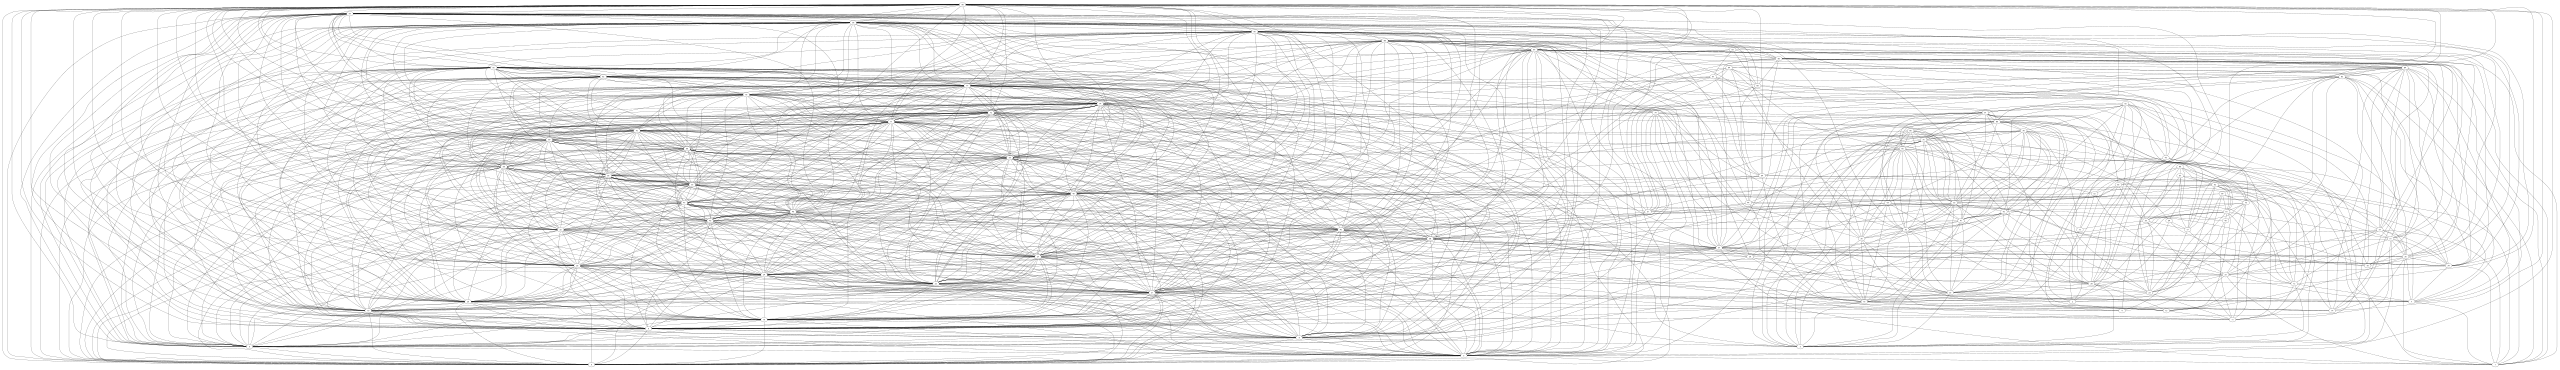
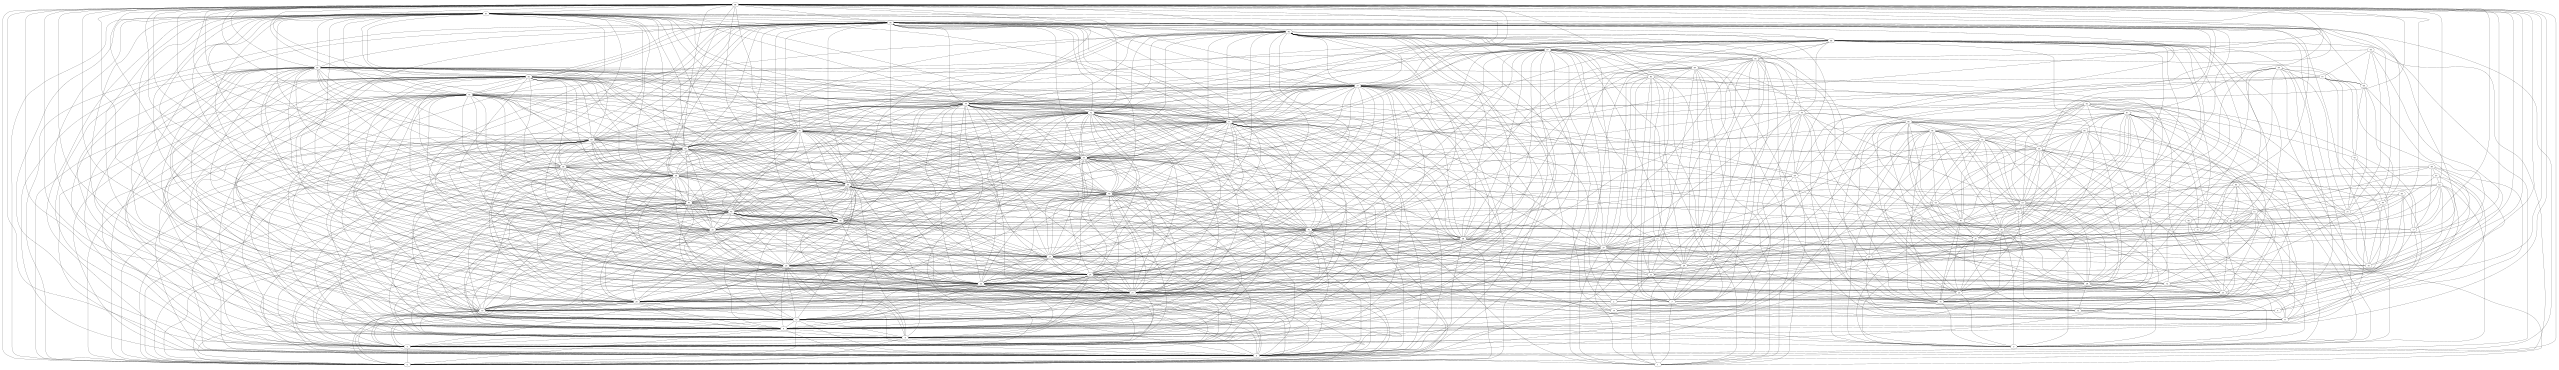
edge "5" -> "96": added
edge "46" -> "48": now "98" -> "48"
edge "6" -> "58": now "6" -> "40"
